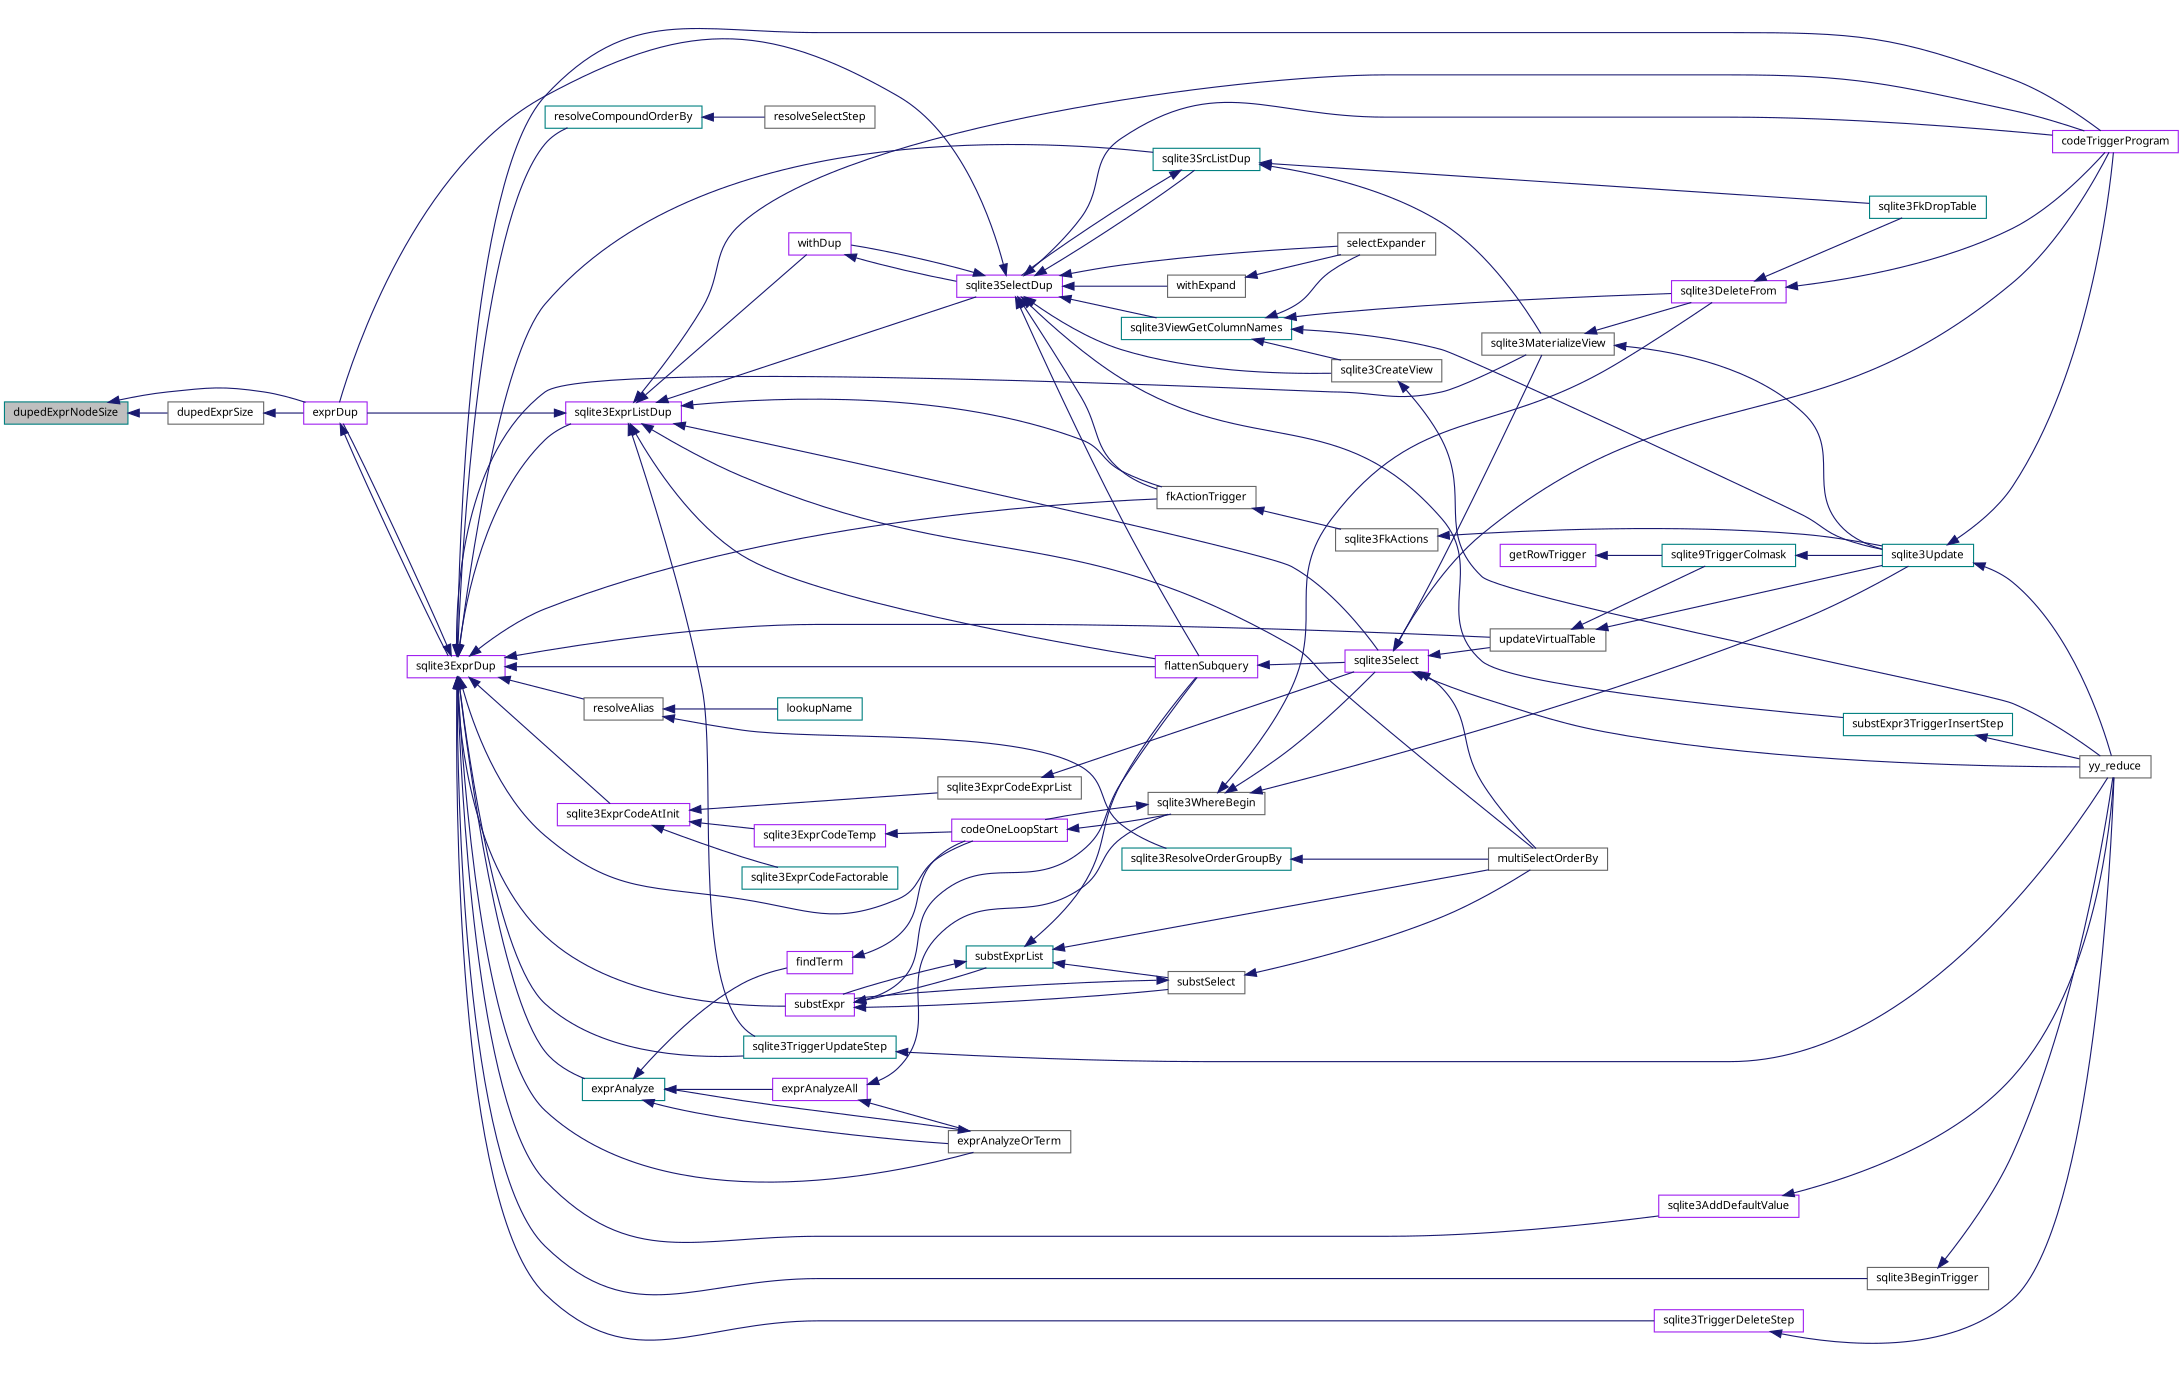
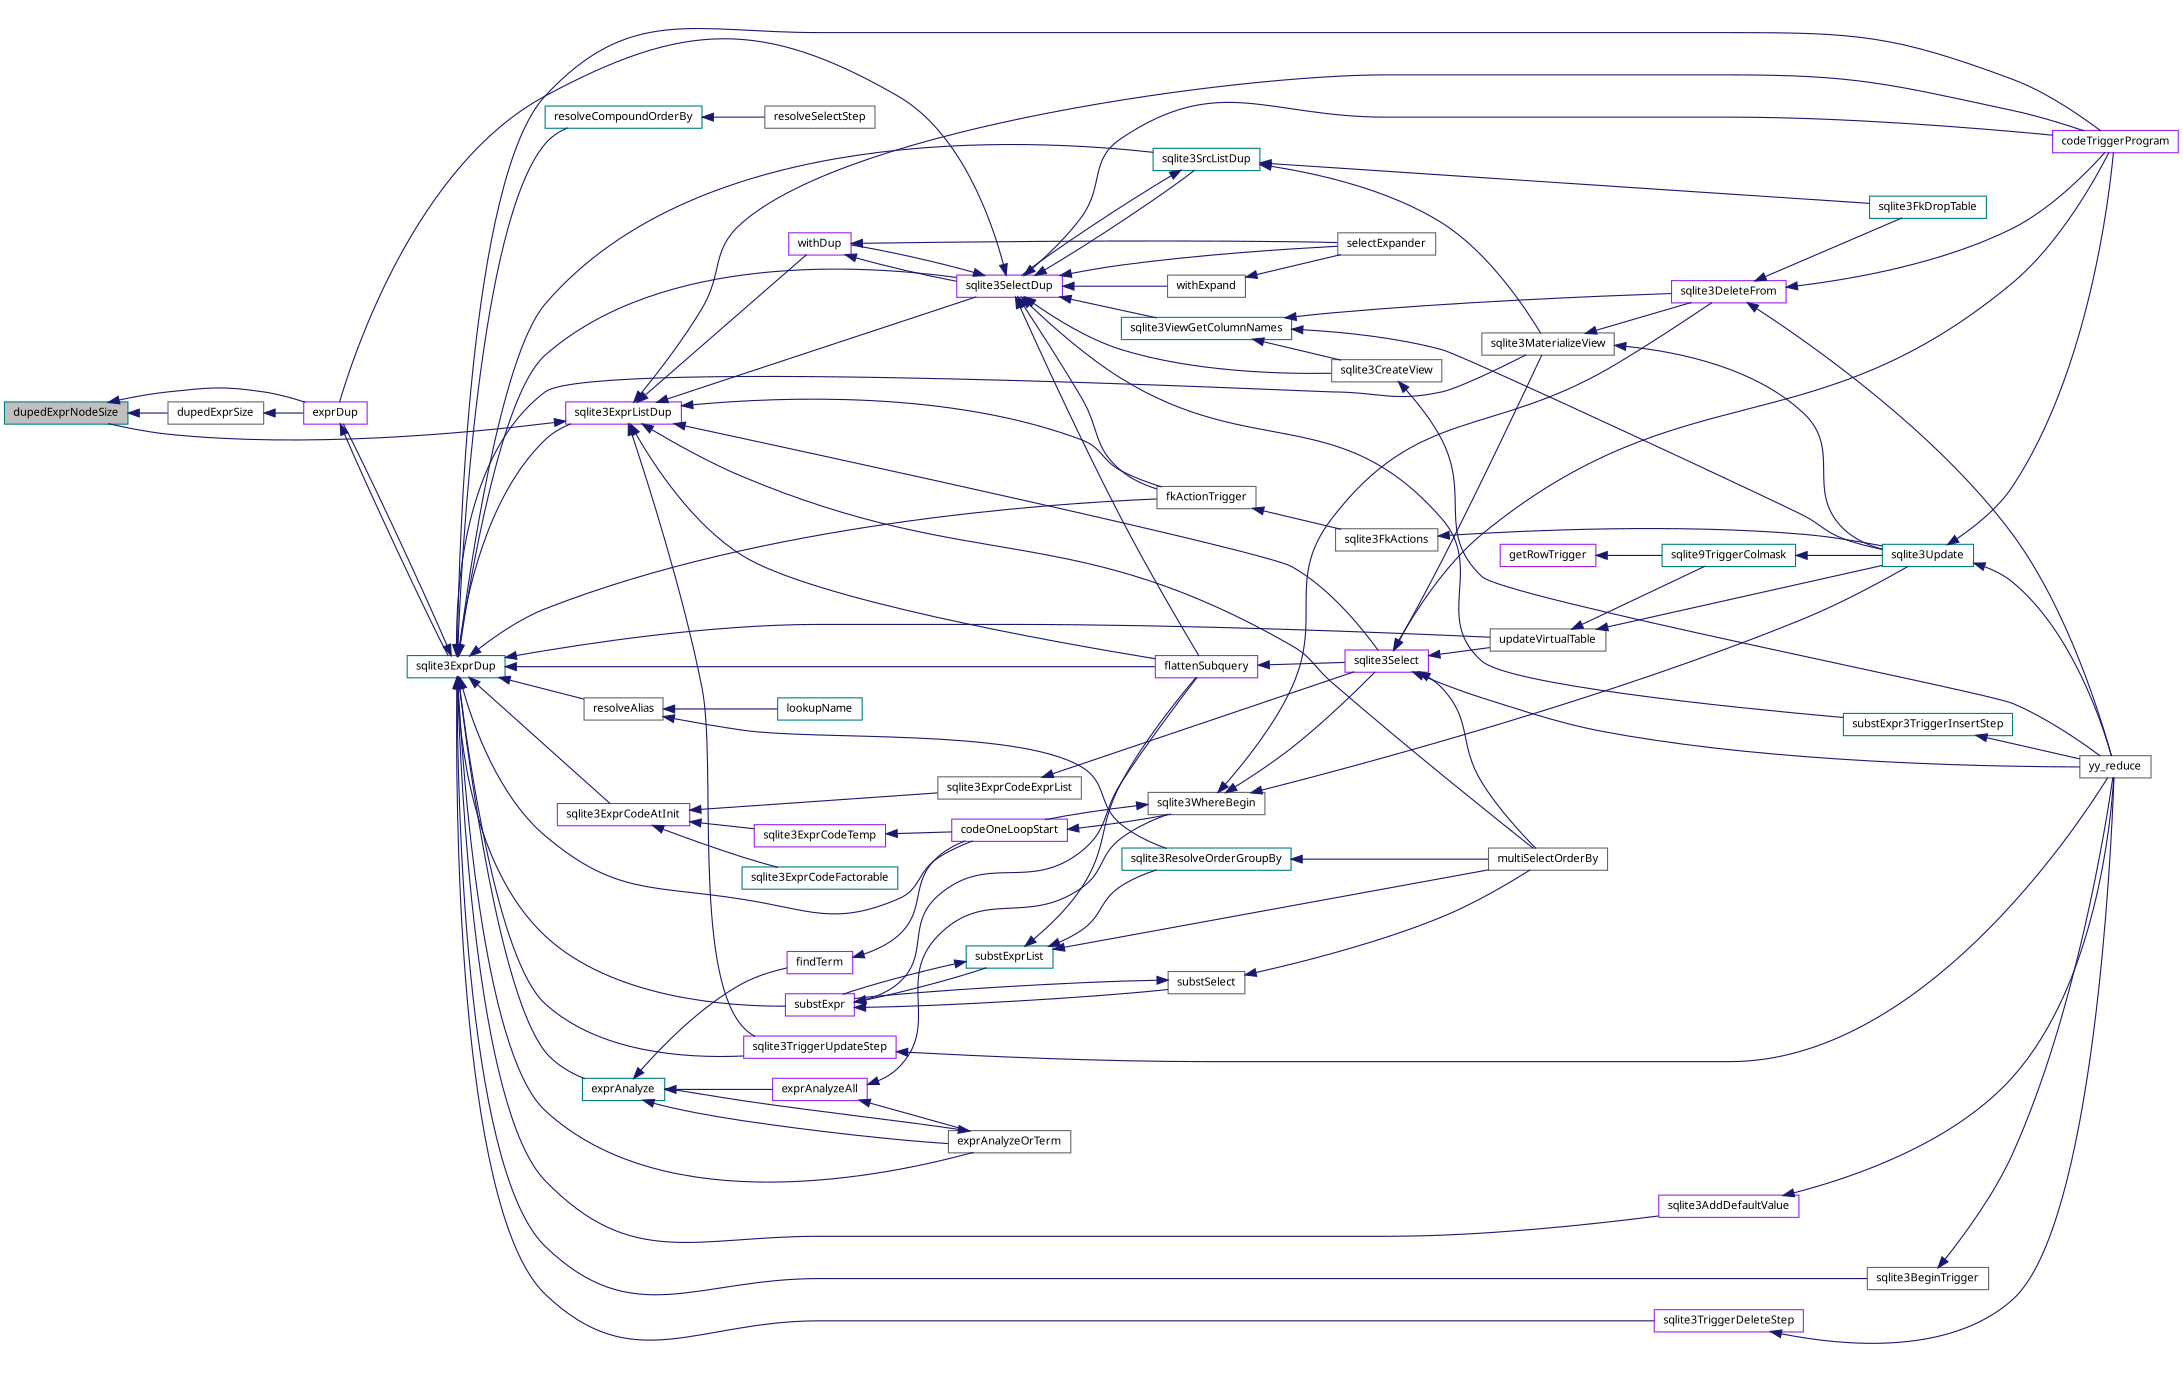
edge "selectExpander" -> "sqlite3ViewGetColumnNames": now "selectExpander" -> "withDup"
edge "sqlite3SelectDup" -> "sqlite3ExprDup": added
edge "exprDup" -> "sqlite3ExprListDup": now "dupedExprNodeSize" -> "sqlite3ExprListDup"
edge "yy_reduce" -> "sqlite3DeleteFrom": added
node "sqlite3ExprDup": color purple -> teal
edge "substSelect" -> "substExprList": now "sqlite3ResolveOrderGroupBy" -> "substExprList"
node "sqlite3TriggerUpdateStep": color teal -> purple
